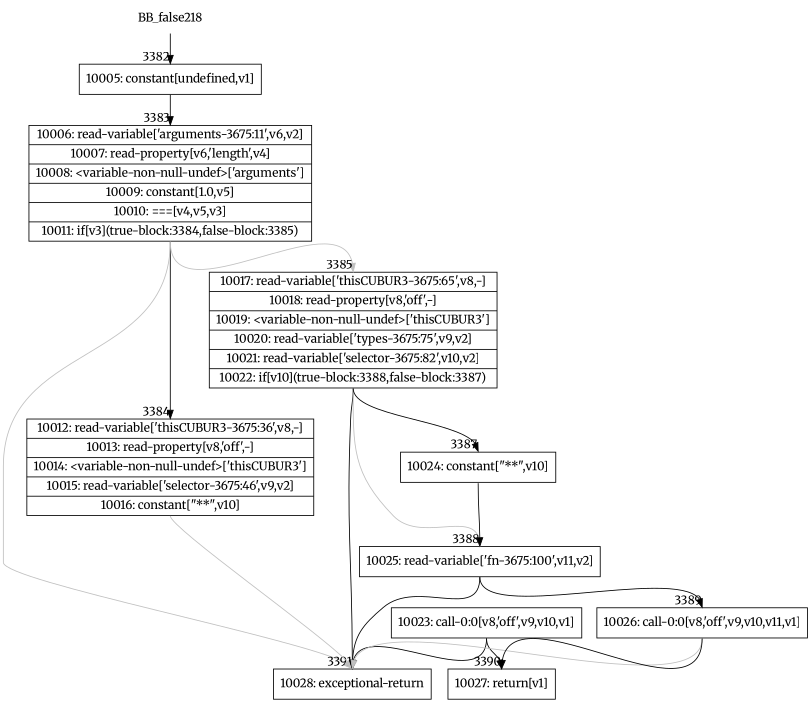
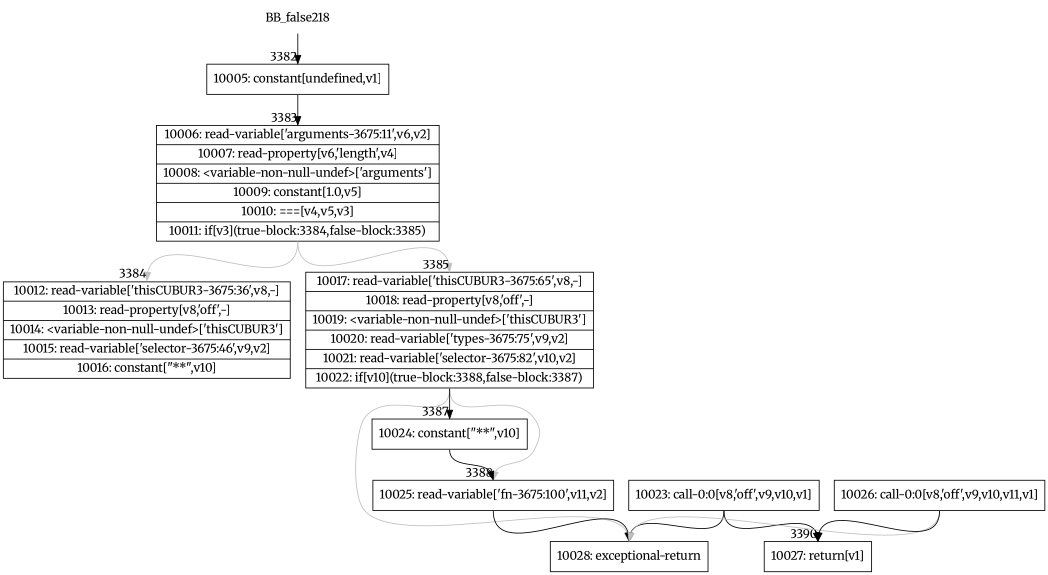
edge "10006: read-variable['arguments-3675:11',v6,v2]" -> "10012: read-variable['thisCUBUR3-3675:36',v8,-]": color black -> gray
edge "10017: read-variable['thisCUBUR3-3675:65',v8,-]" -> "10028: exceptional-return": color black -> gray
edge "10006: read-variable['arguments-3675:11',v6,v2]" -> "10028: exceptional-return": removed
edge "10012: read-variable['thisCUBUR3-3675:36',v8,-]" -> "10028: exceptional-return": removed
edge "10025: read-variable['fn-3675:100',v11,v2]" -> "10026: call-0:0[v8,'off',v9,v10,v11,v1]": removed
